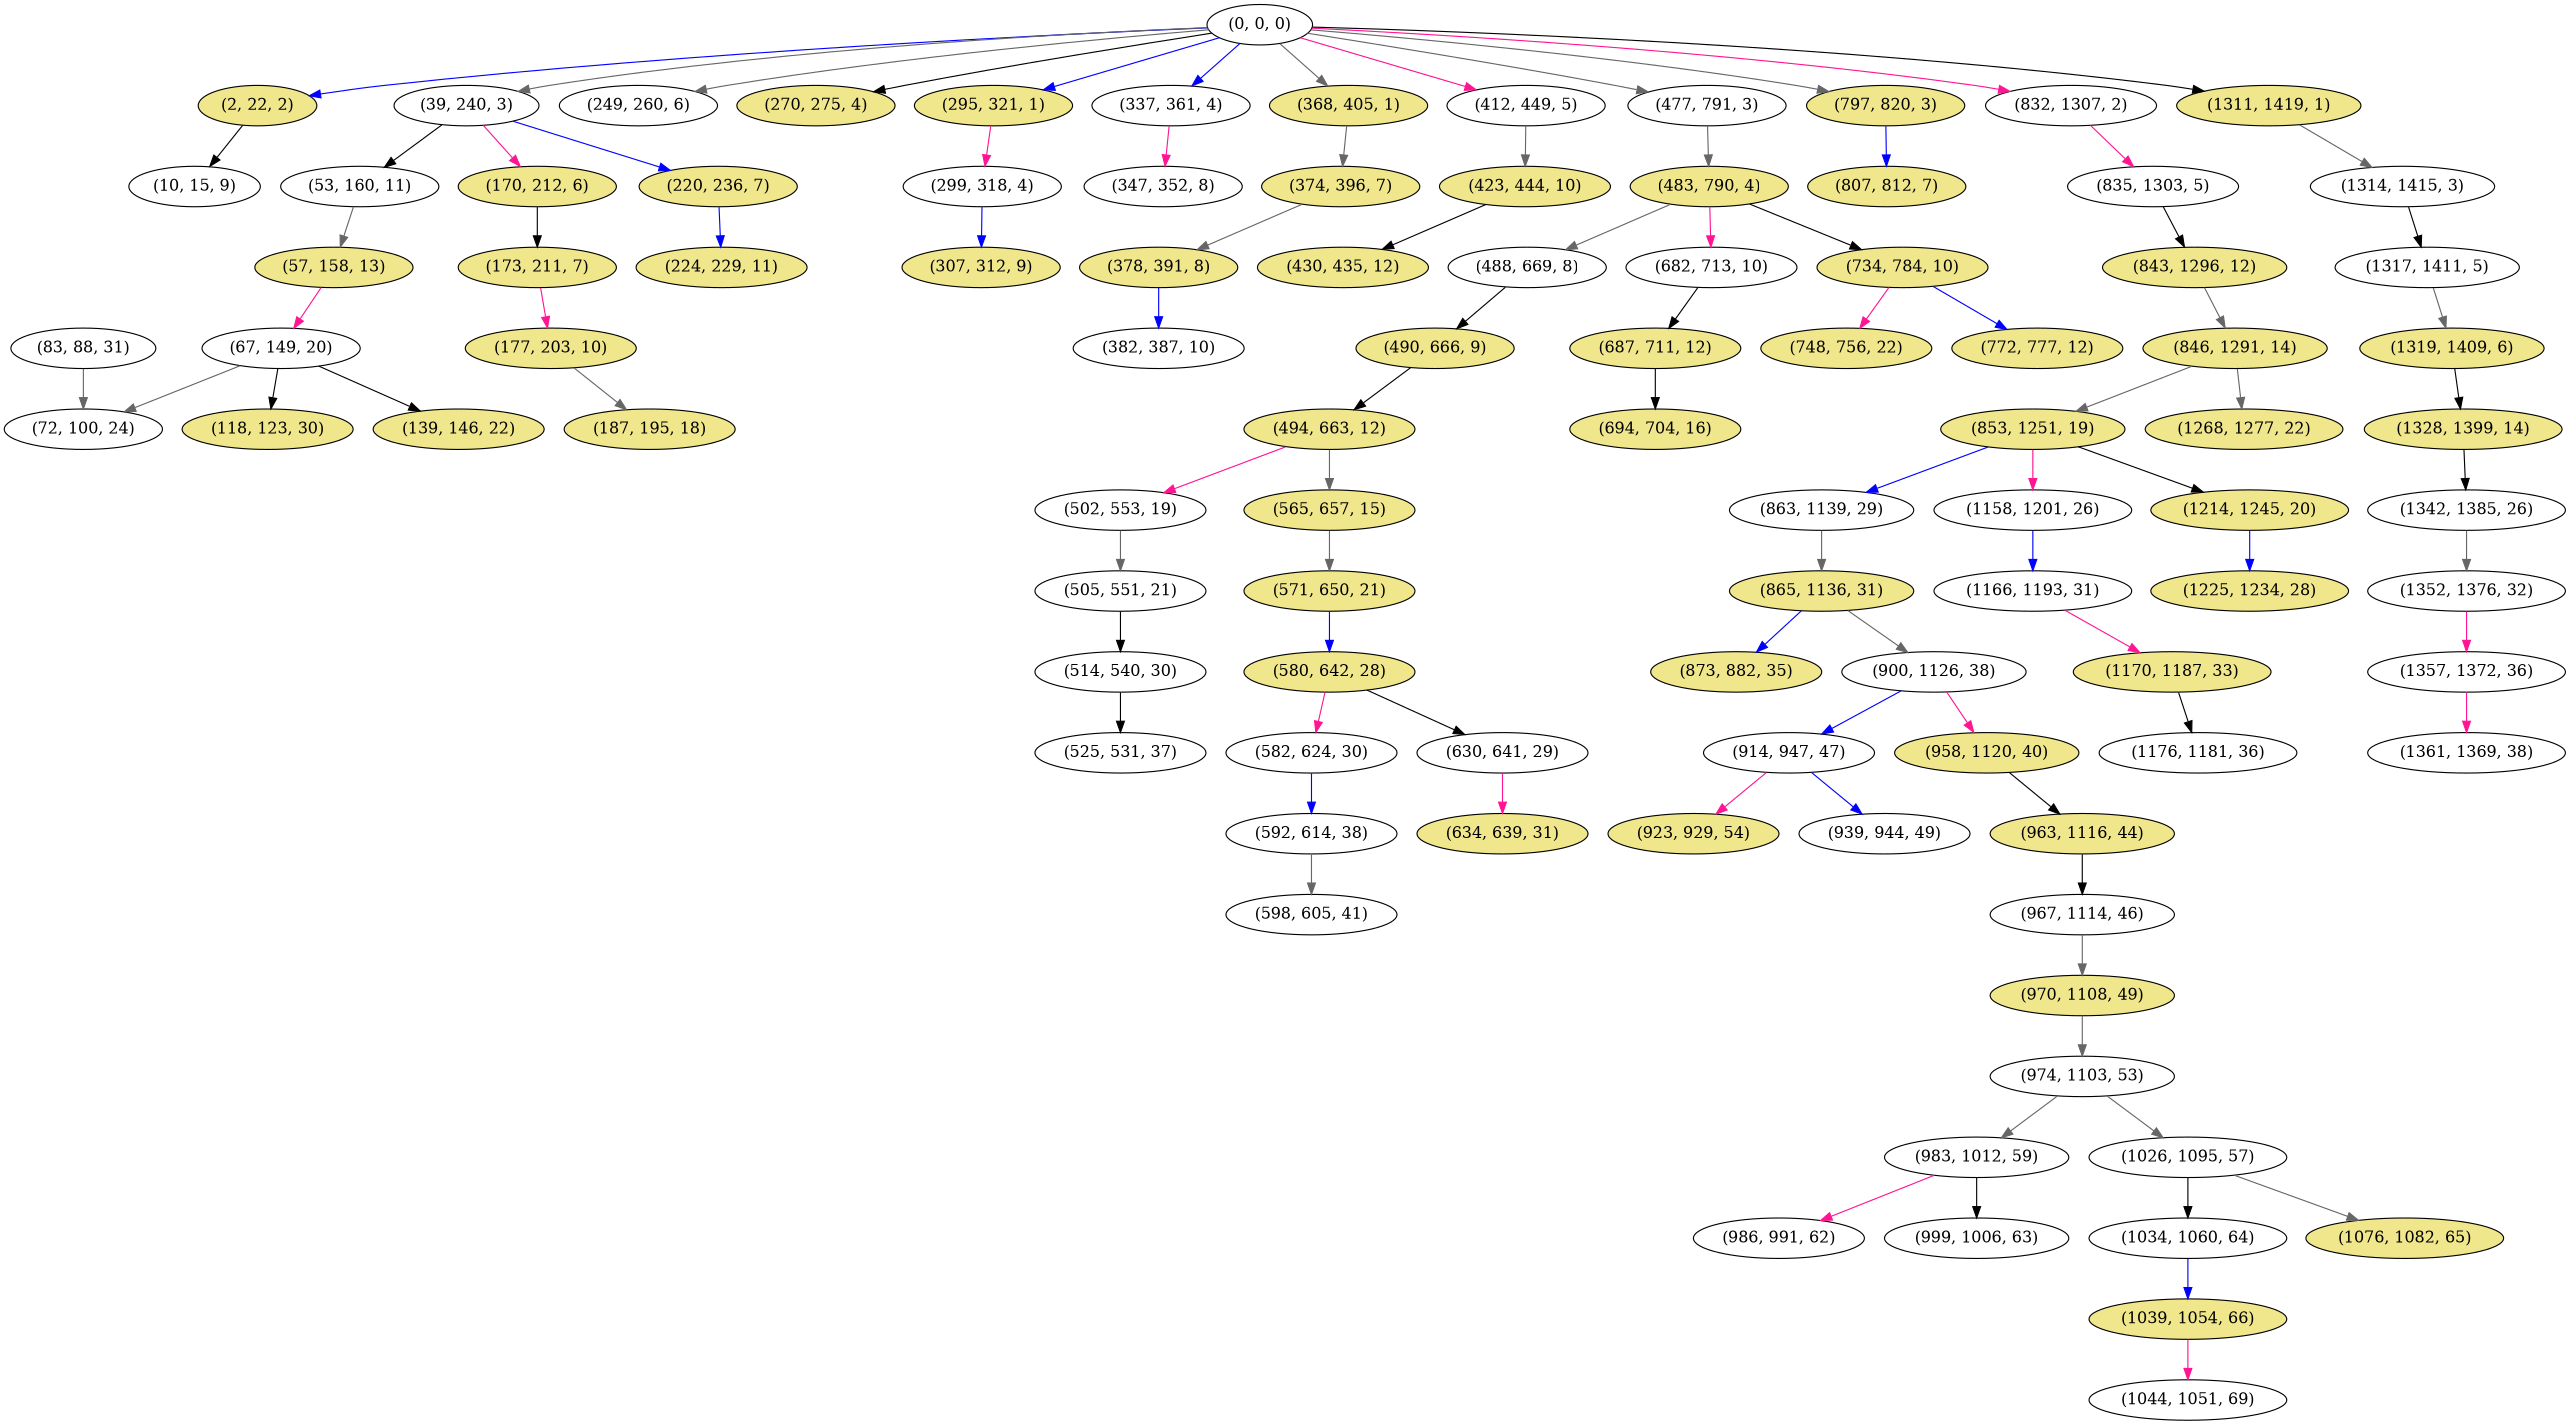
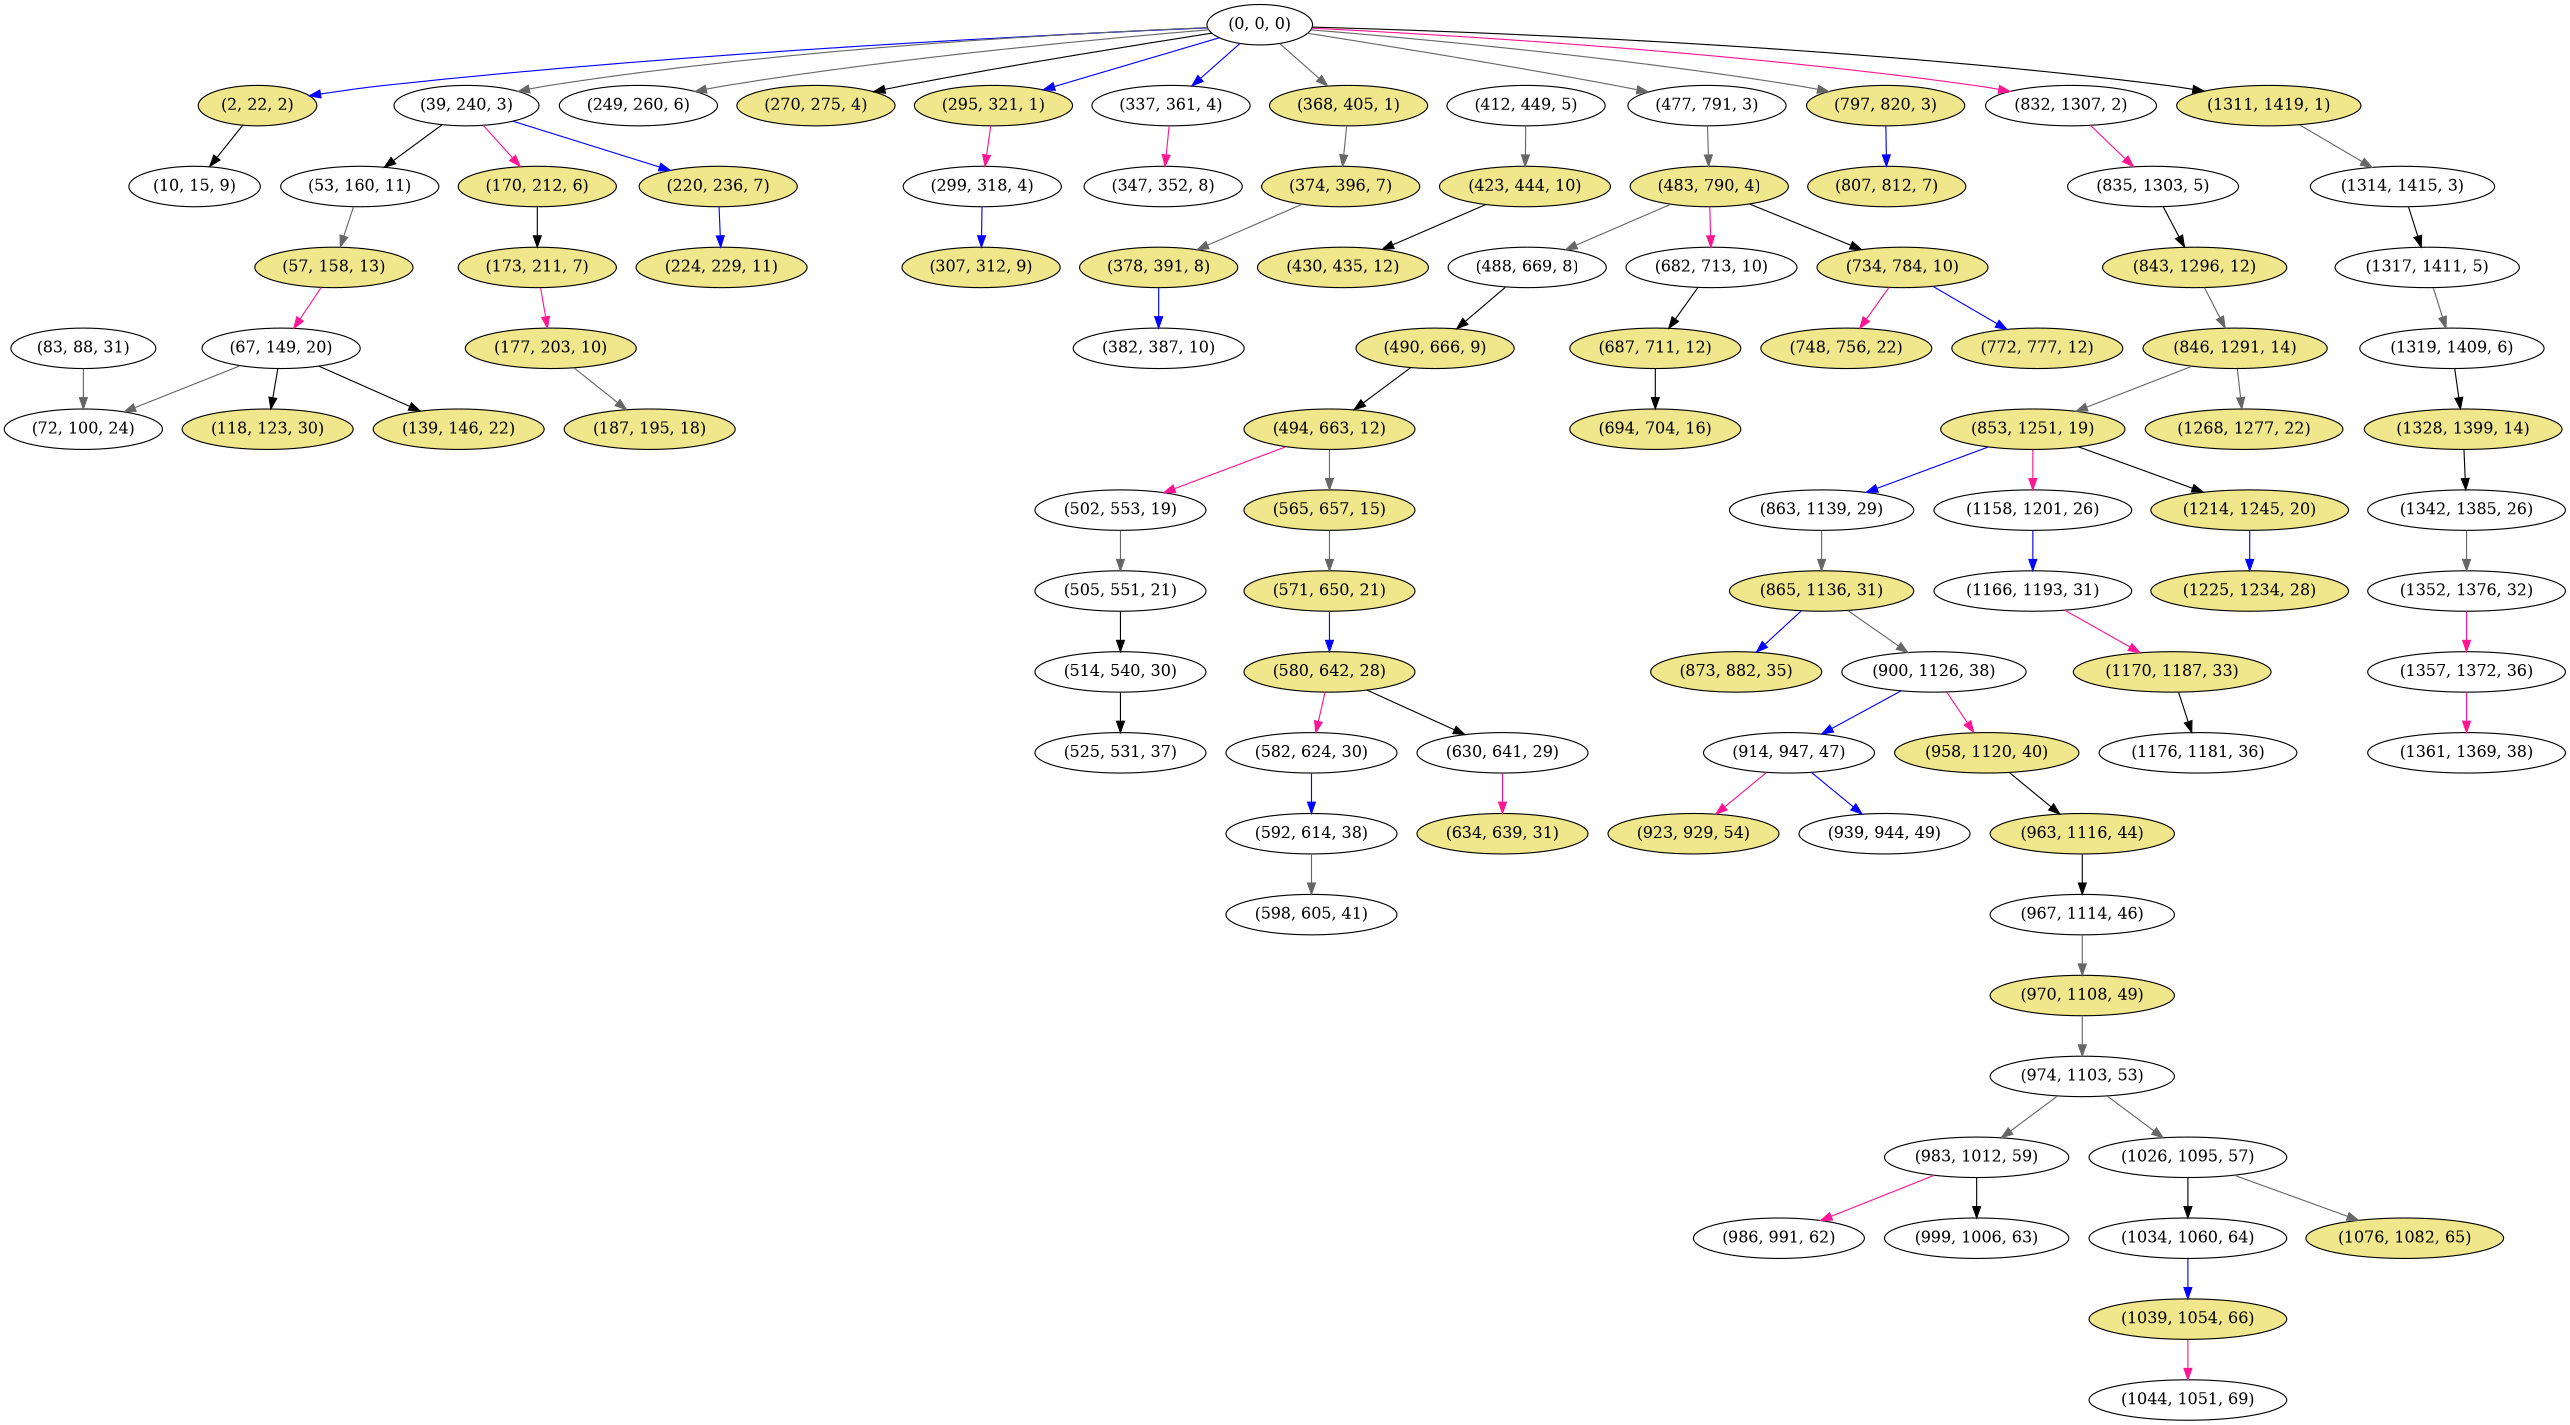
edge "(0, 0, 0)" -> "(412, 449, 5)": removed
node "(1319, 1409, 6)": fillcolor khaki -> white
